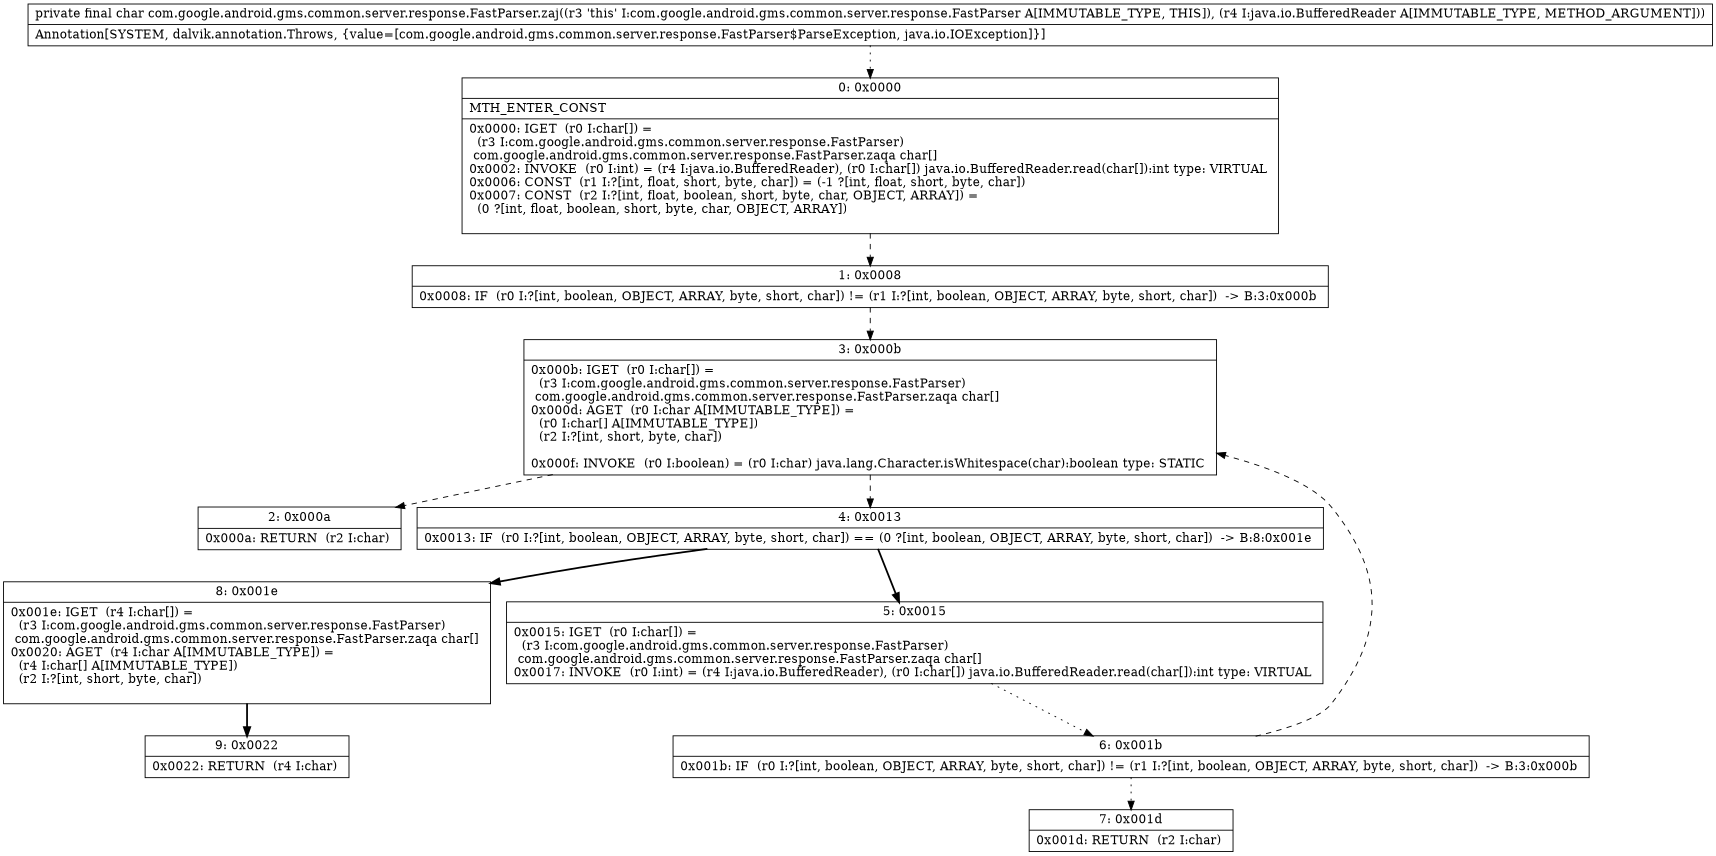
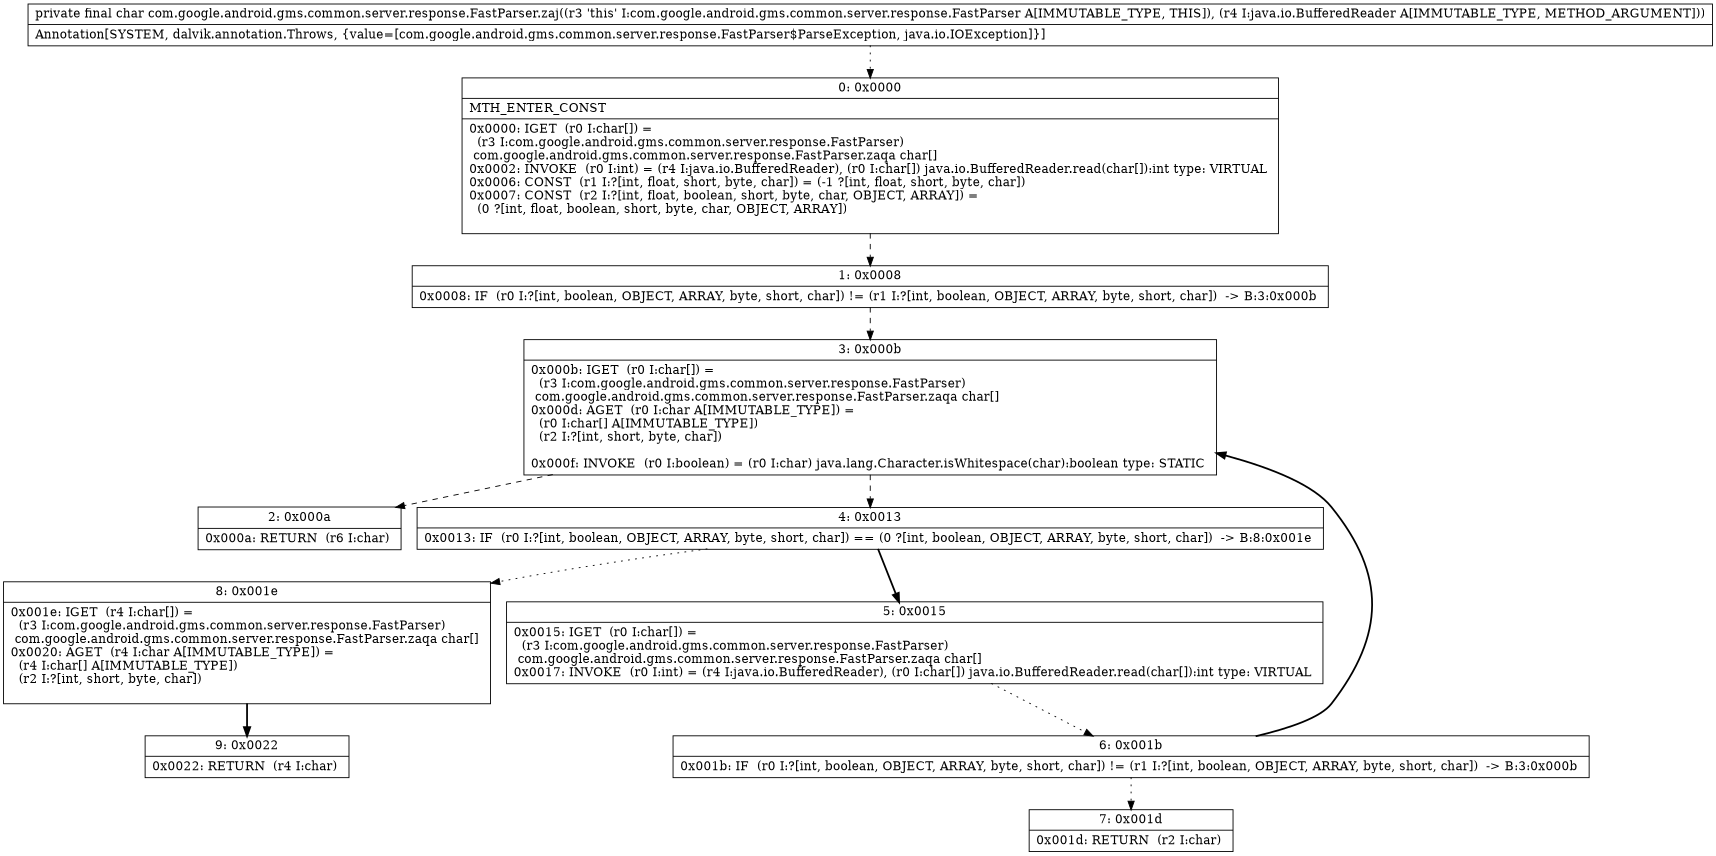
node "2: 0x000a": text "0x000a: RETURN  (r2 I:char)" -> "0x000a: RETURN  (r6 I:char)"
edge "4: 0x0013" -> "8: 0x001e": style bold -> dotted
edge "6: 0x001b" -> "3: 0x000b": style dashed -> bold
